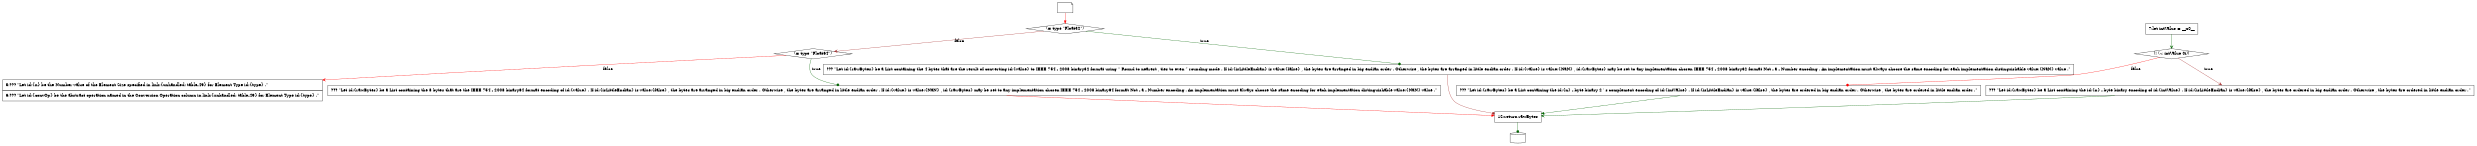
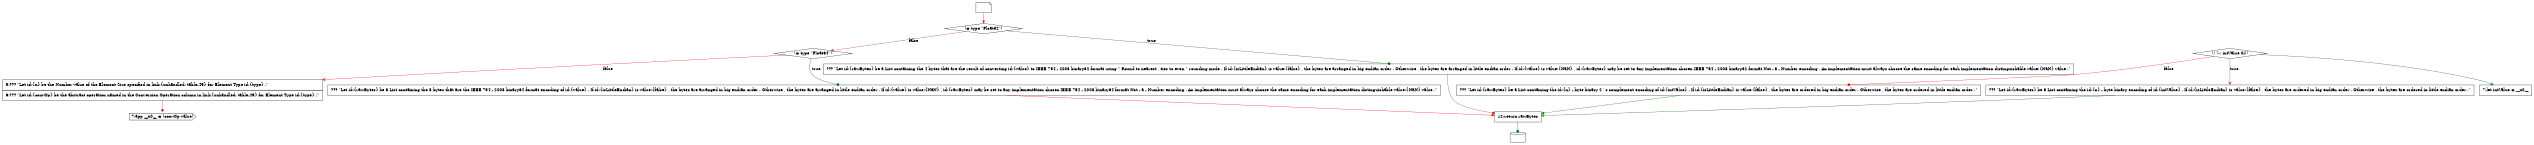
edge "7:let intValue = __x0__" -> "(! (< intValue 0i))": reversed
node "7:app __x0__ = (convOp value)": added
